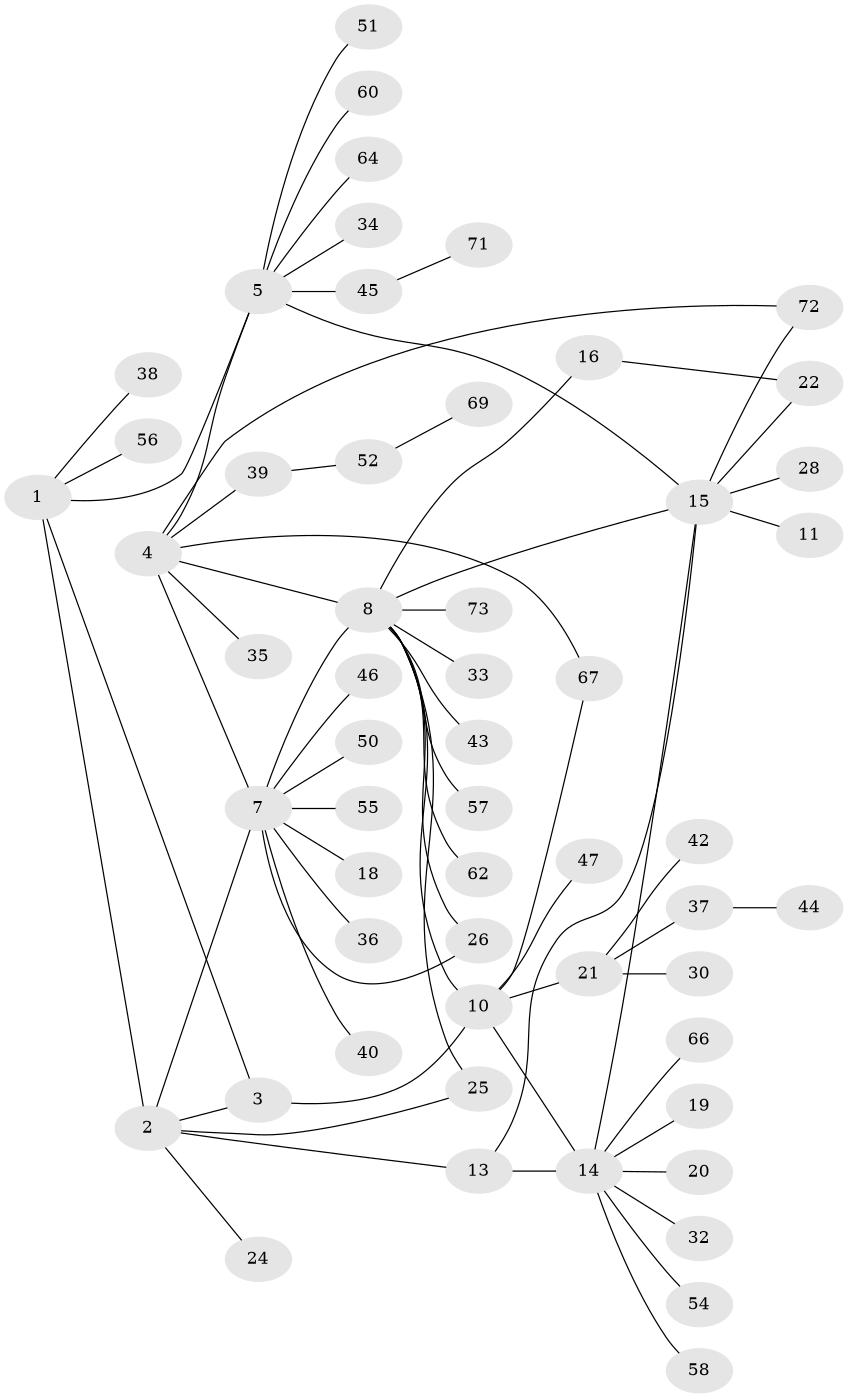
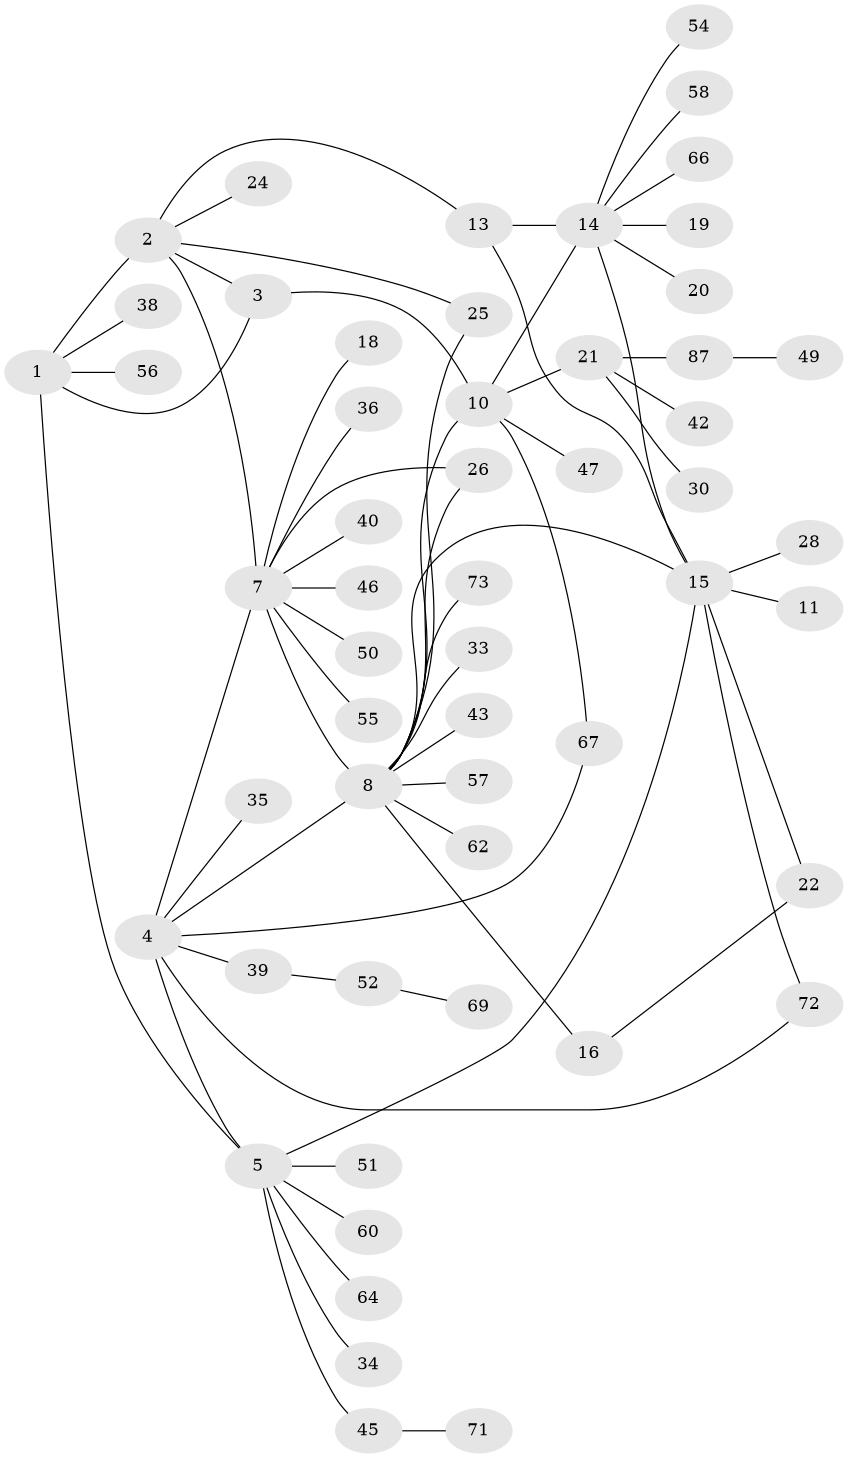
node "37": label "37" -> "87"
node "44": label "44" -> "49"
node "32": removed
